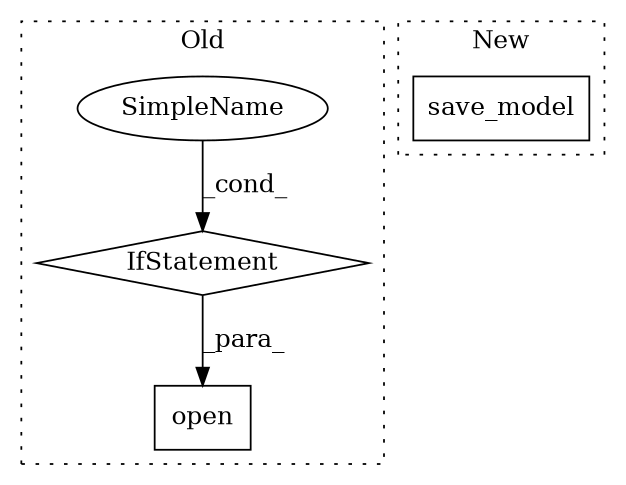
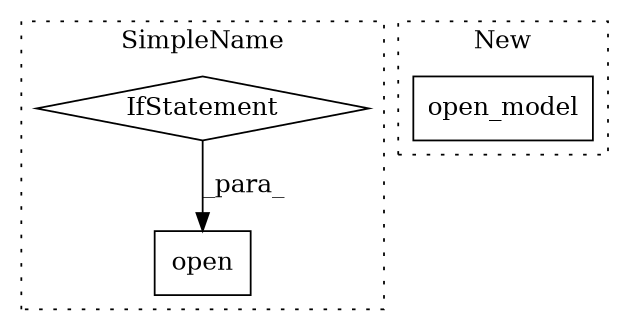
cluster "Old": label "Old" -> "SimpleName"
node "SimpleName": removed
node "save_model": label "save_model" -> "open_model"
